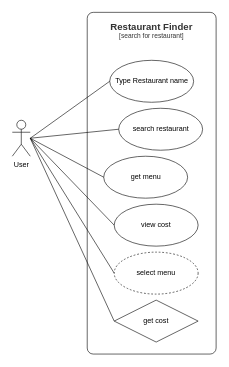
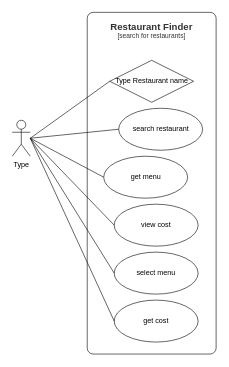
node "Restaurant Finder [search for restaurant]": label "Restaurant Finder [search for restaurant]" -> "Restaurant Finder [search for restaurants]"
node "Type Restaurant name": shape ellipse -> diamond
node "User": label "User" -> "Type"
node "select menu": style dashed -> solid
node "get cost": shape diamond -> ellipse
